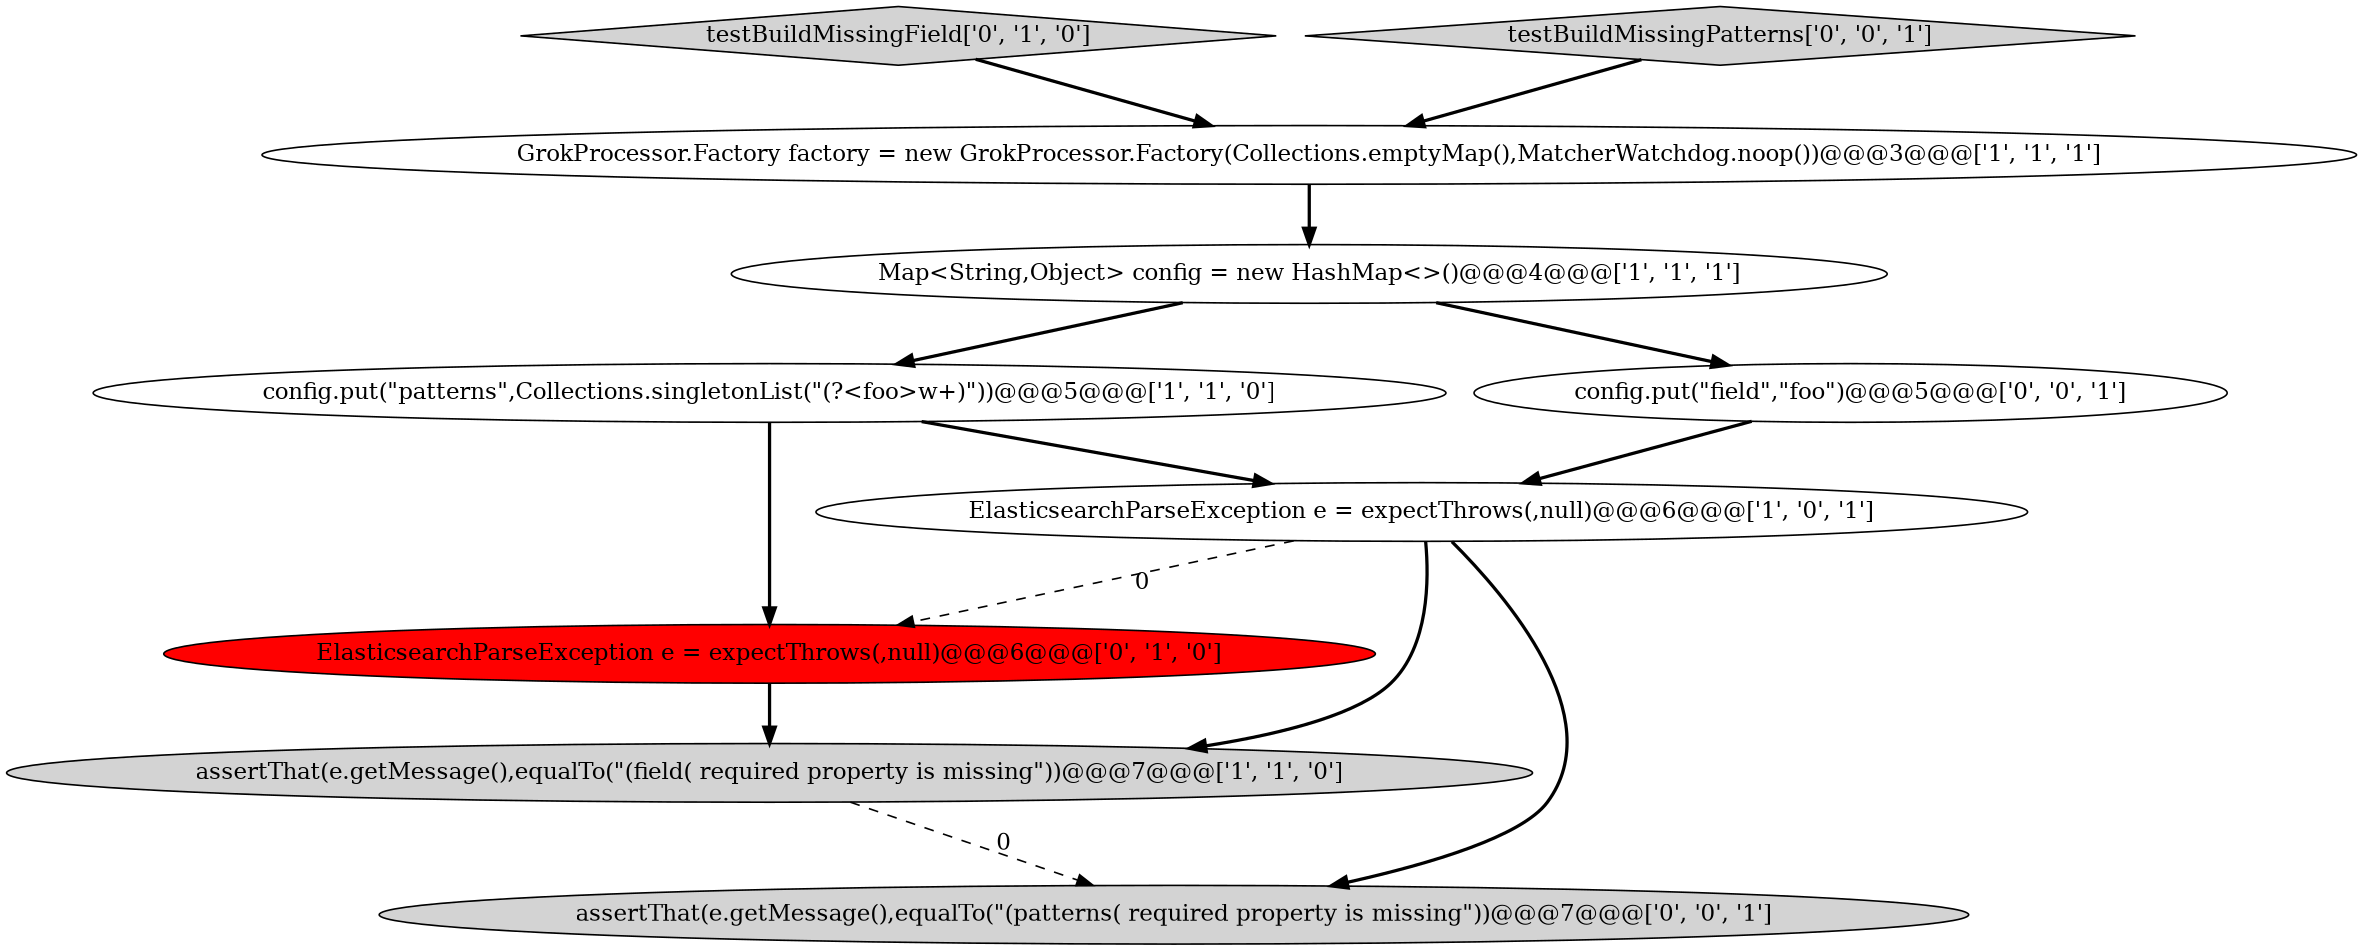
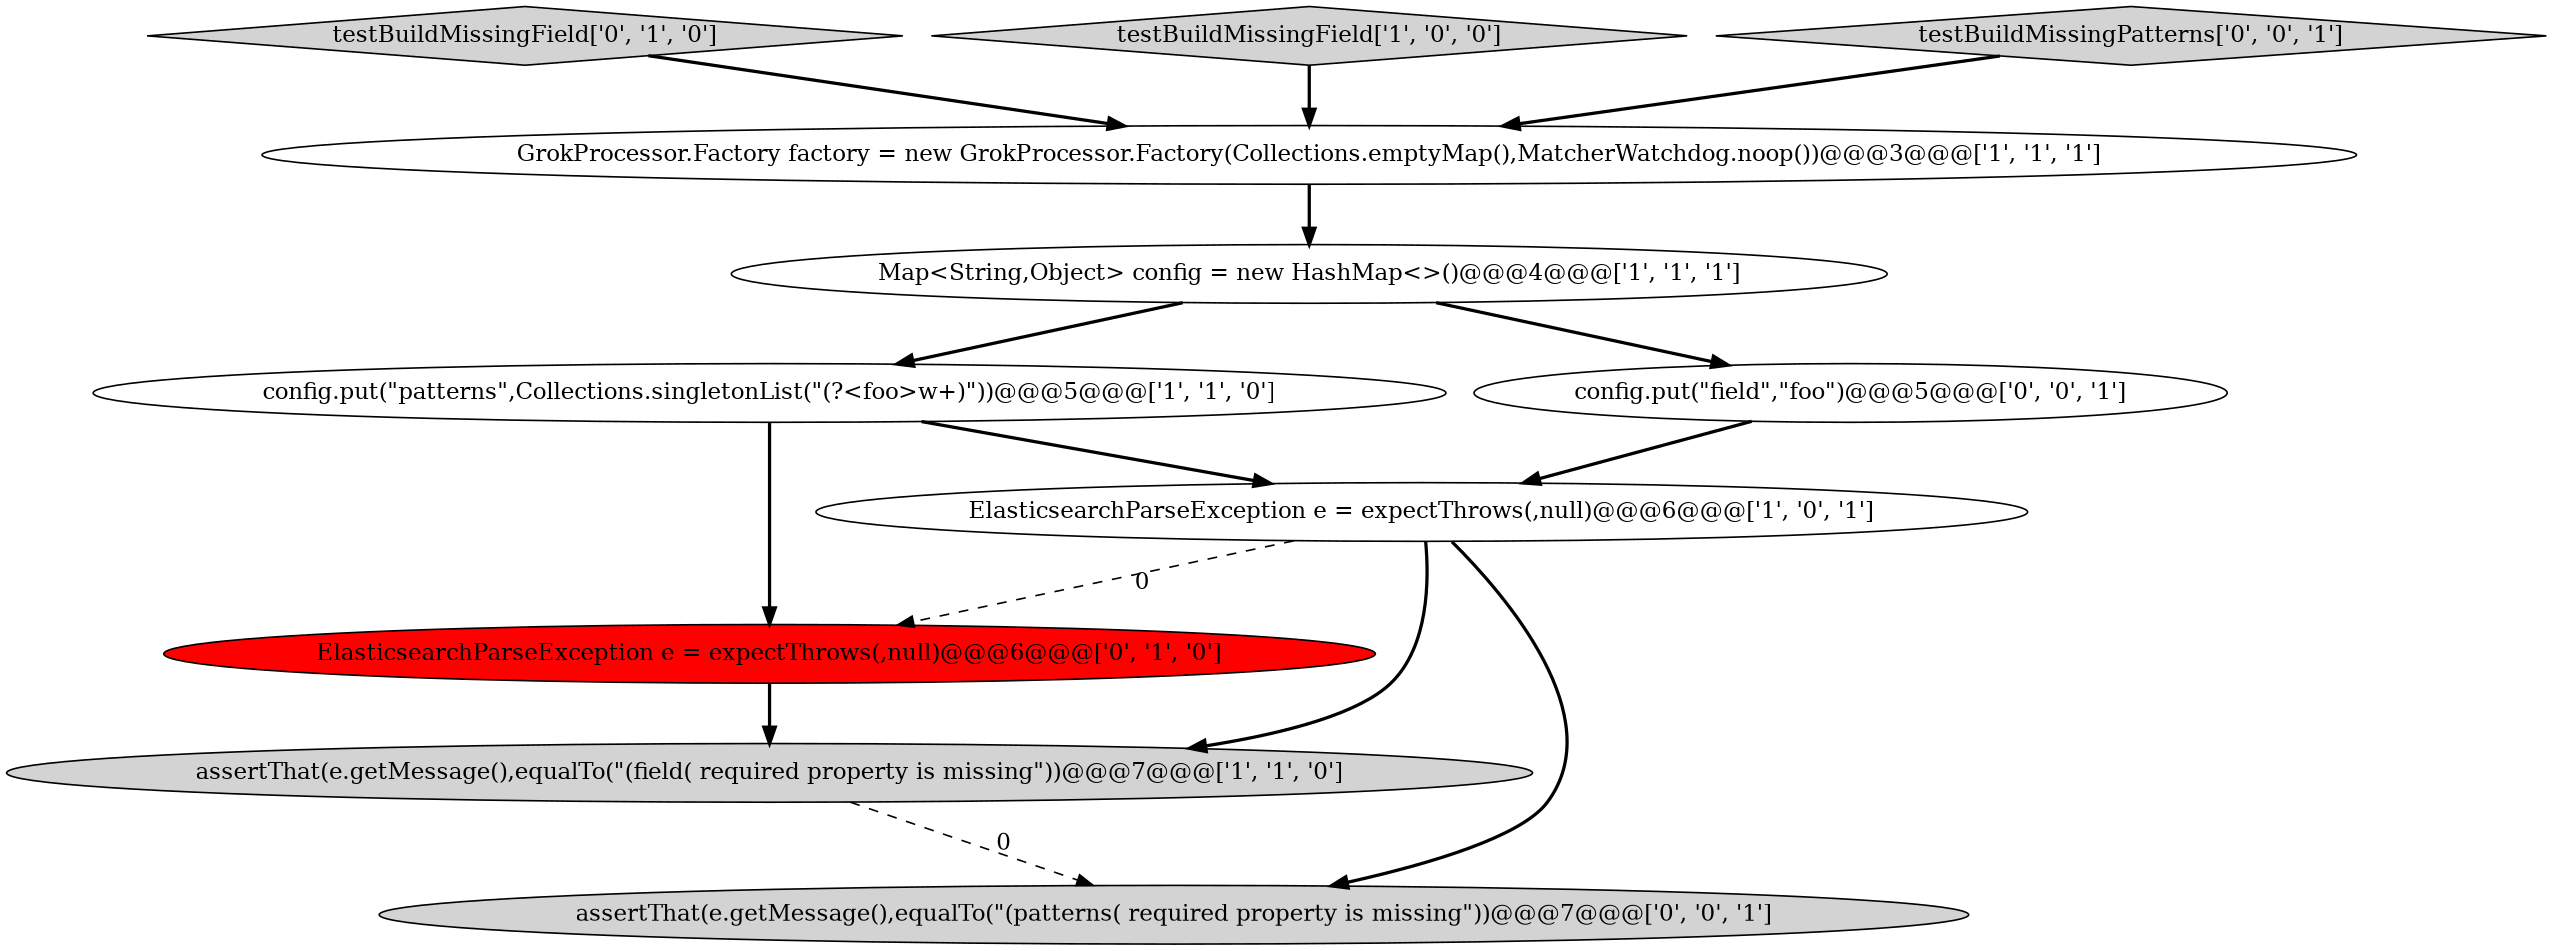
node "testBuildMissingField['1', '0', '0']": added
